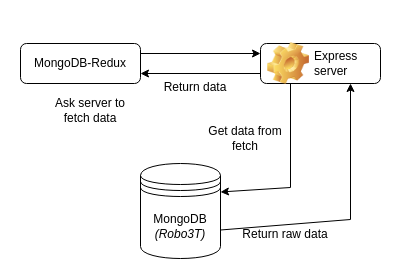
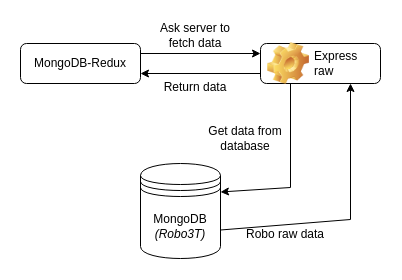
node "Express server": label "Express server" -> "Express raw"
node "Ask server to fetch data": moved (91, 111) -> (196, 36)
node "Get data from fetch": label "Get data from fetch" -> "Get data from database"
node "Return raw data": label "Return raw data" -> "Robo raw data"
